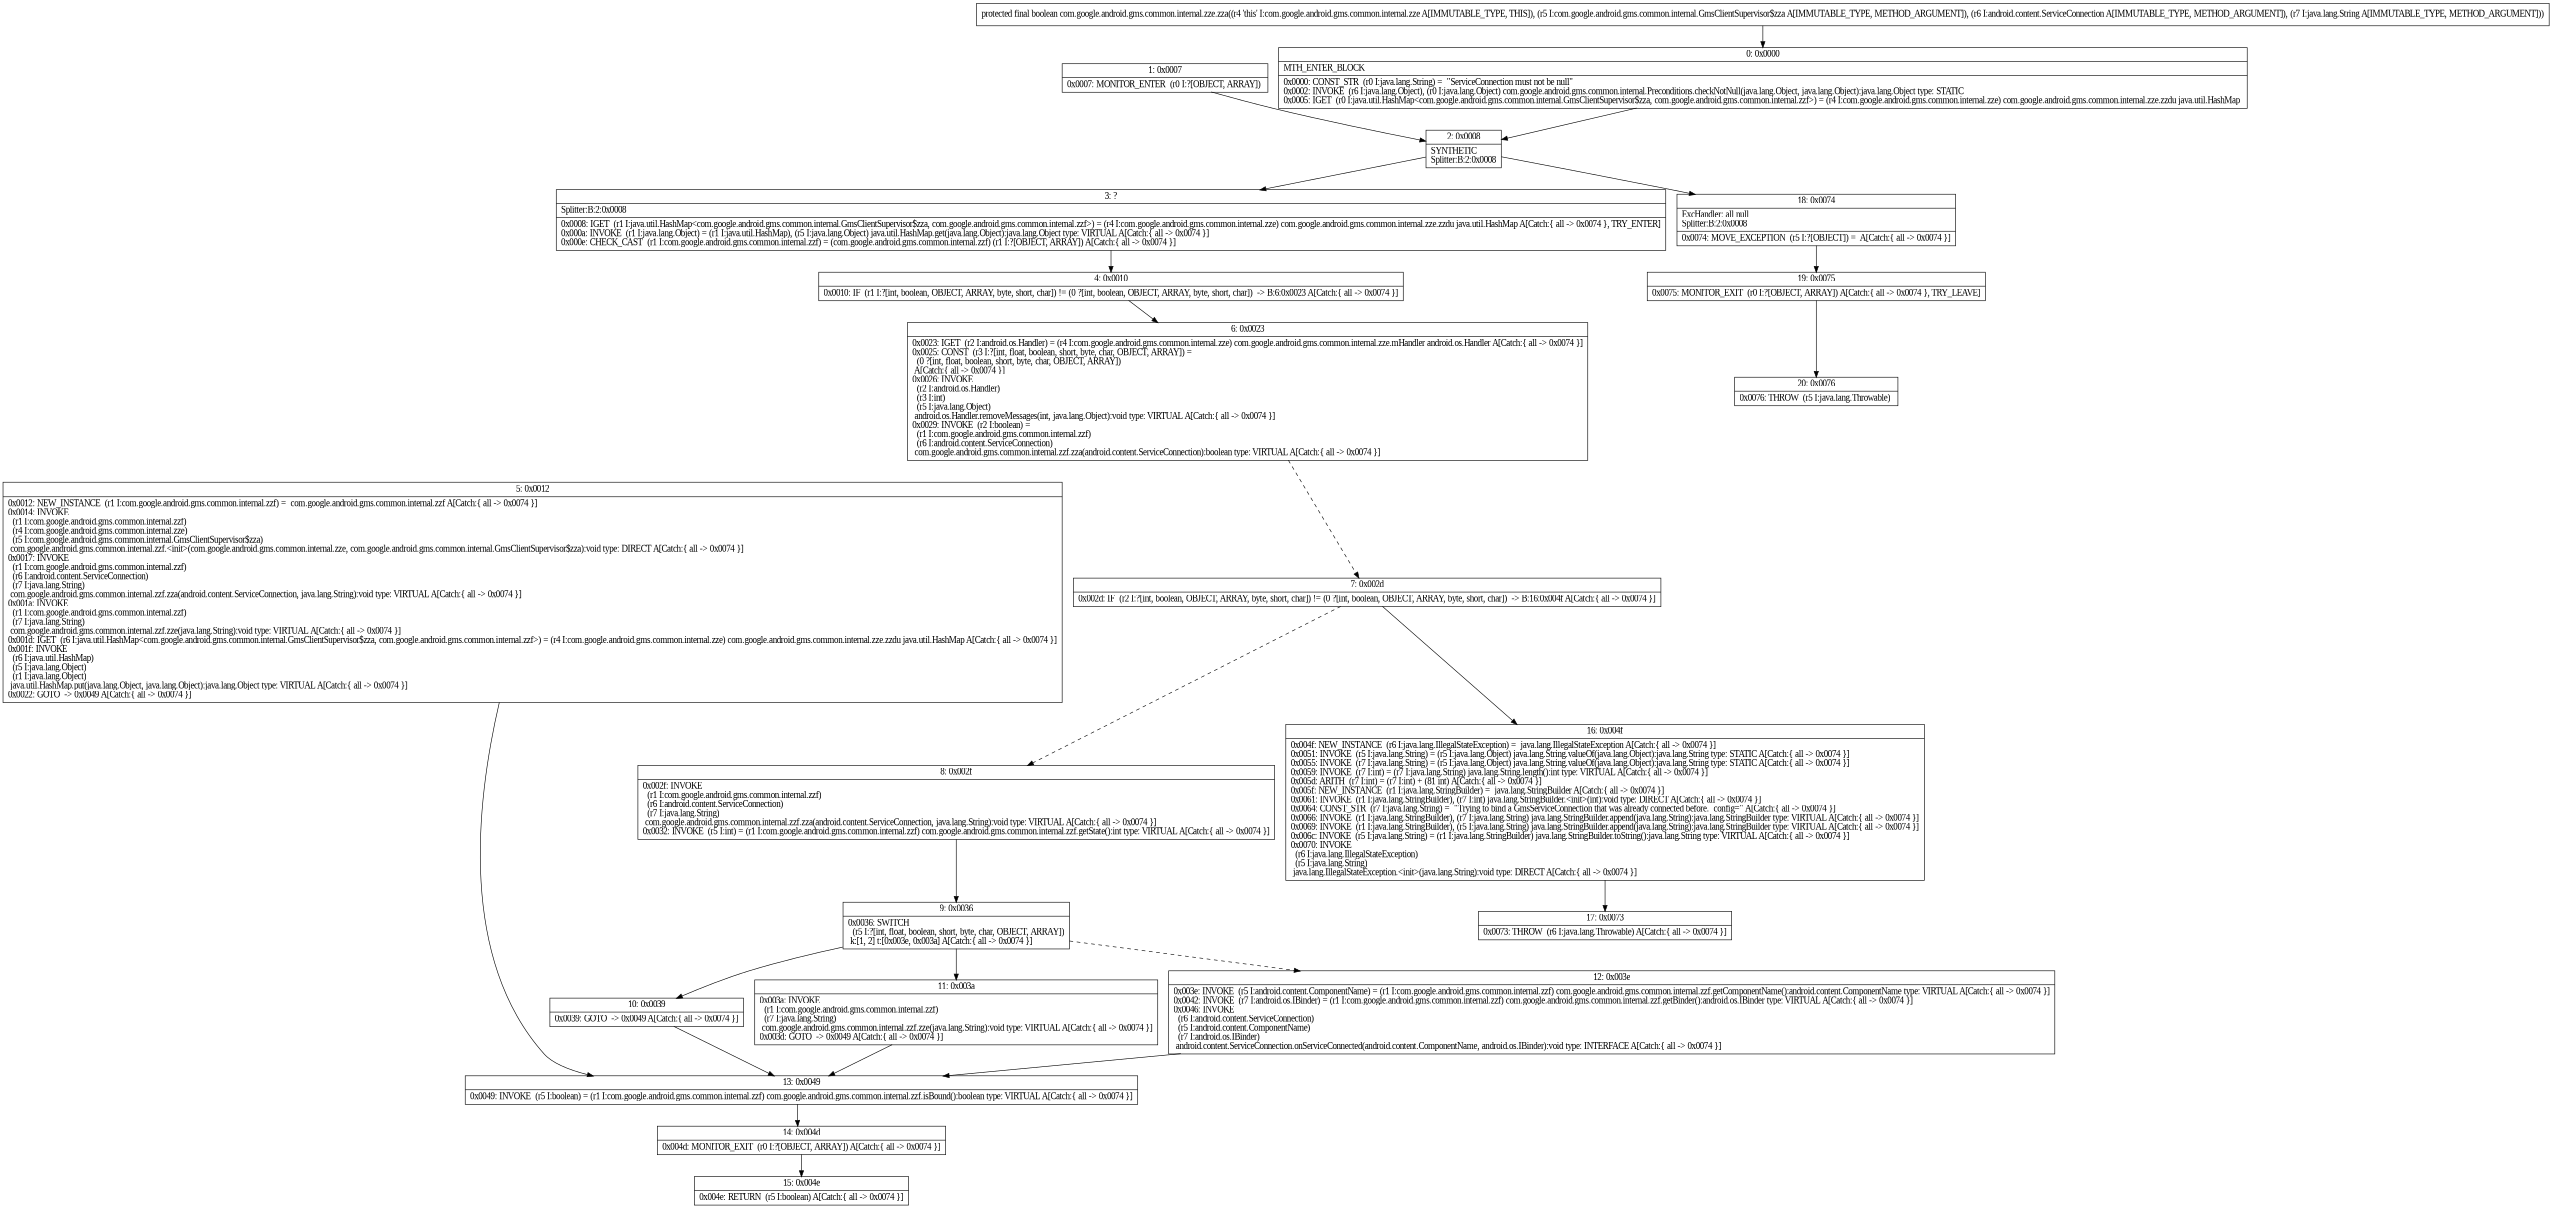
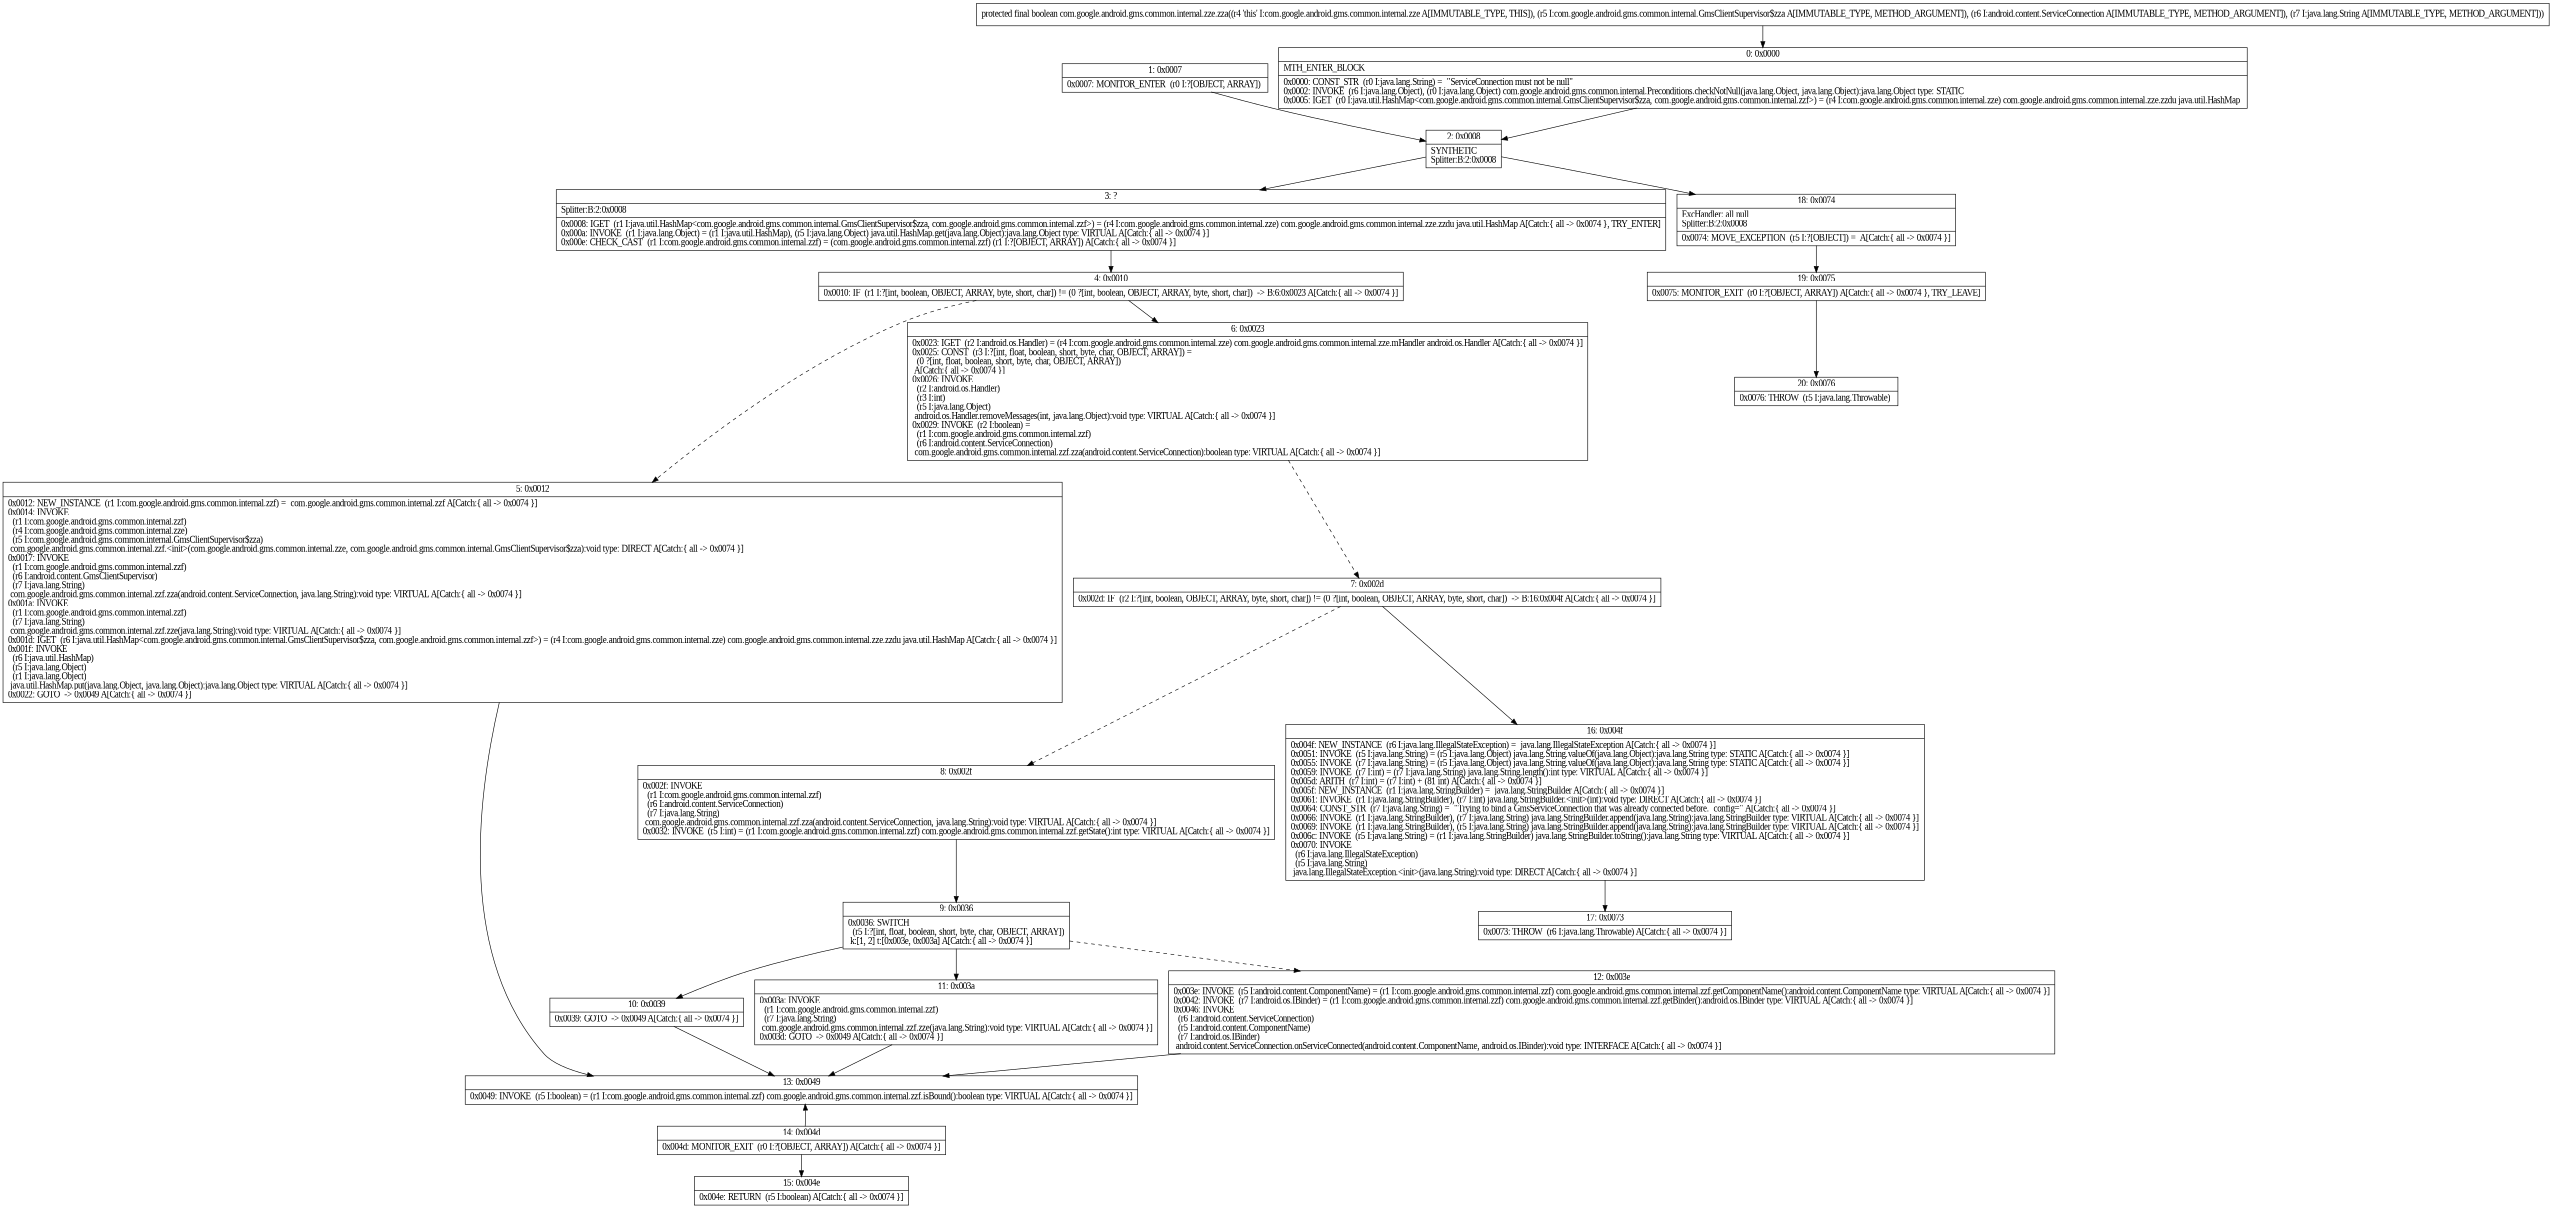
edge "4: 0x0010" -> "5: 0x0012": added
node "5: 0x0012": text "(r6 I:android.content.ServiceConnection)" -> "(r6 I:android.content.GmsClientSupervisor)"
edge "13: 0x0049" -> "14: 0x004d": reversed
